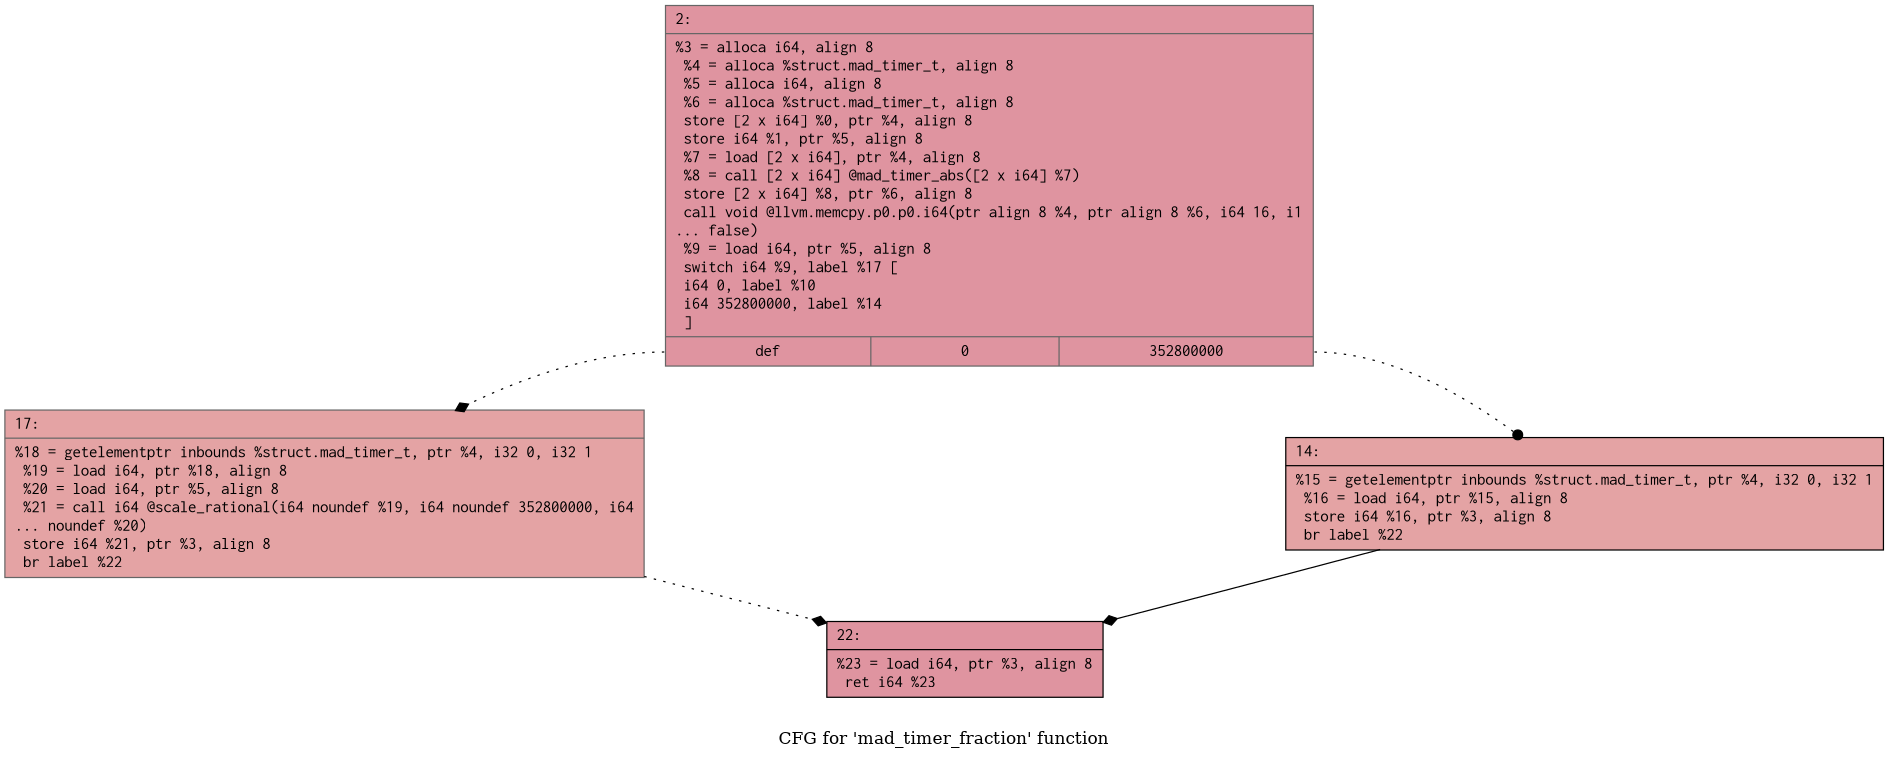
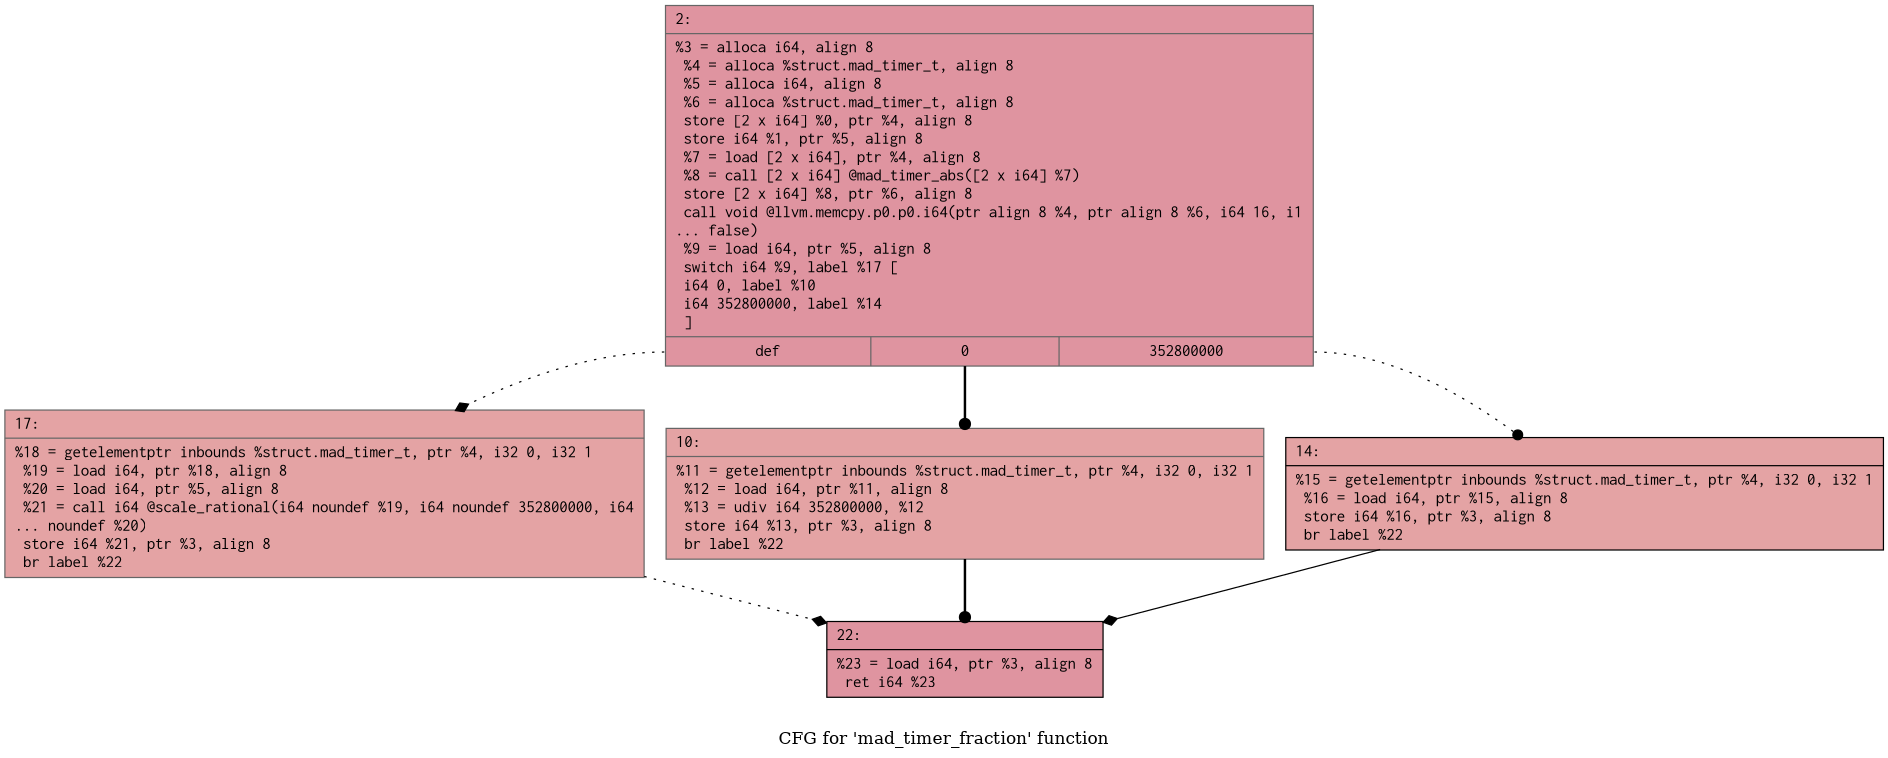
node "10:": added
